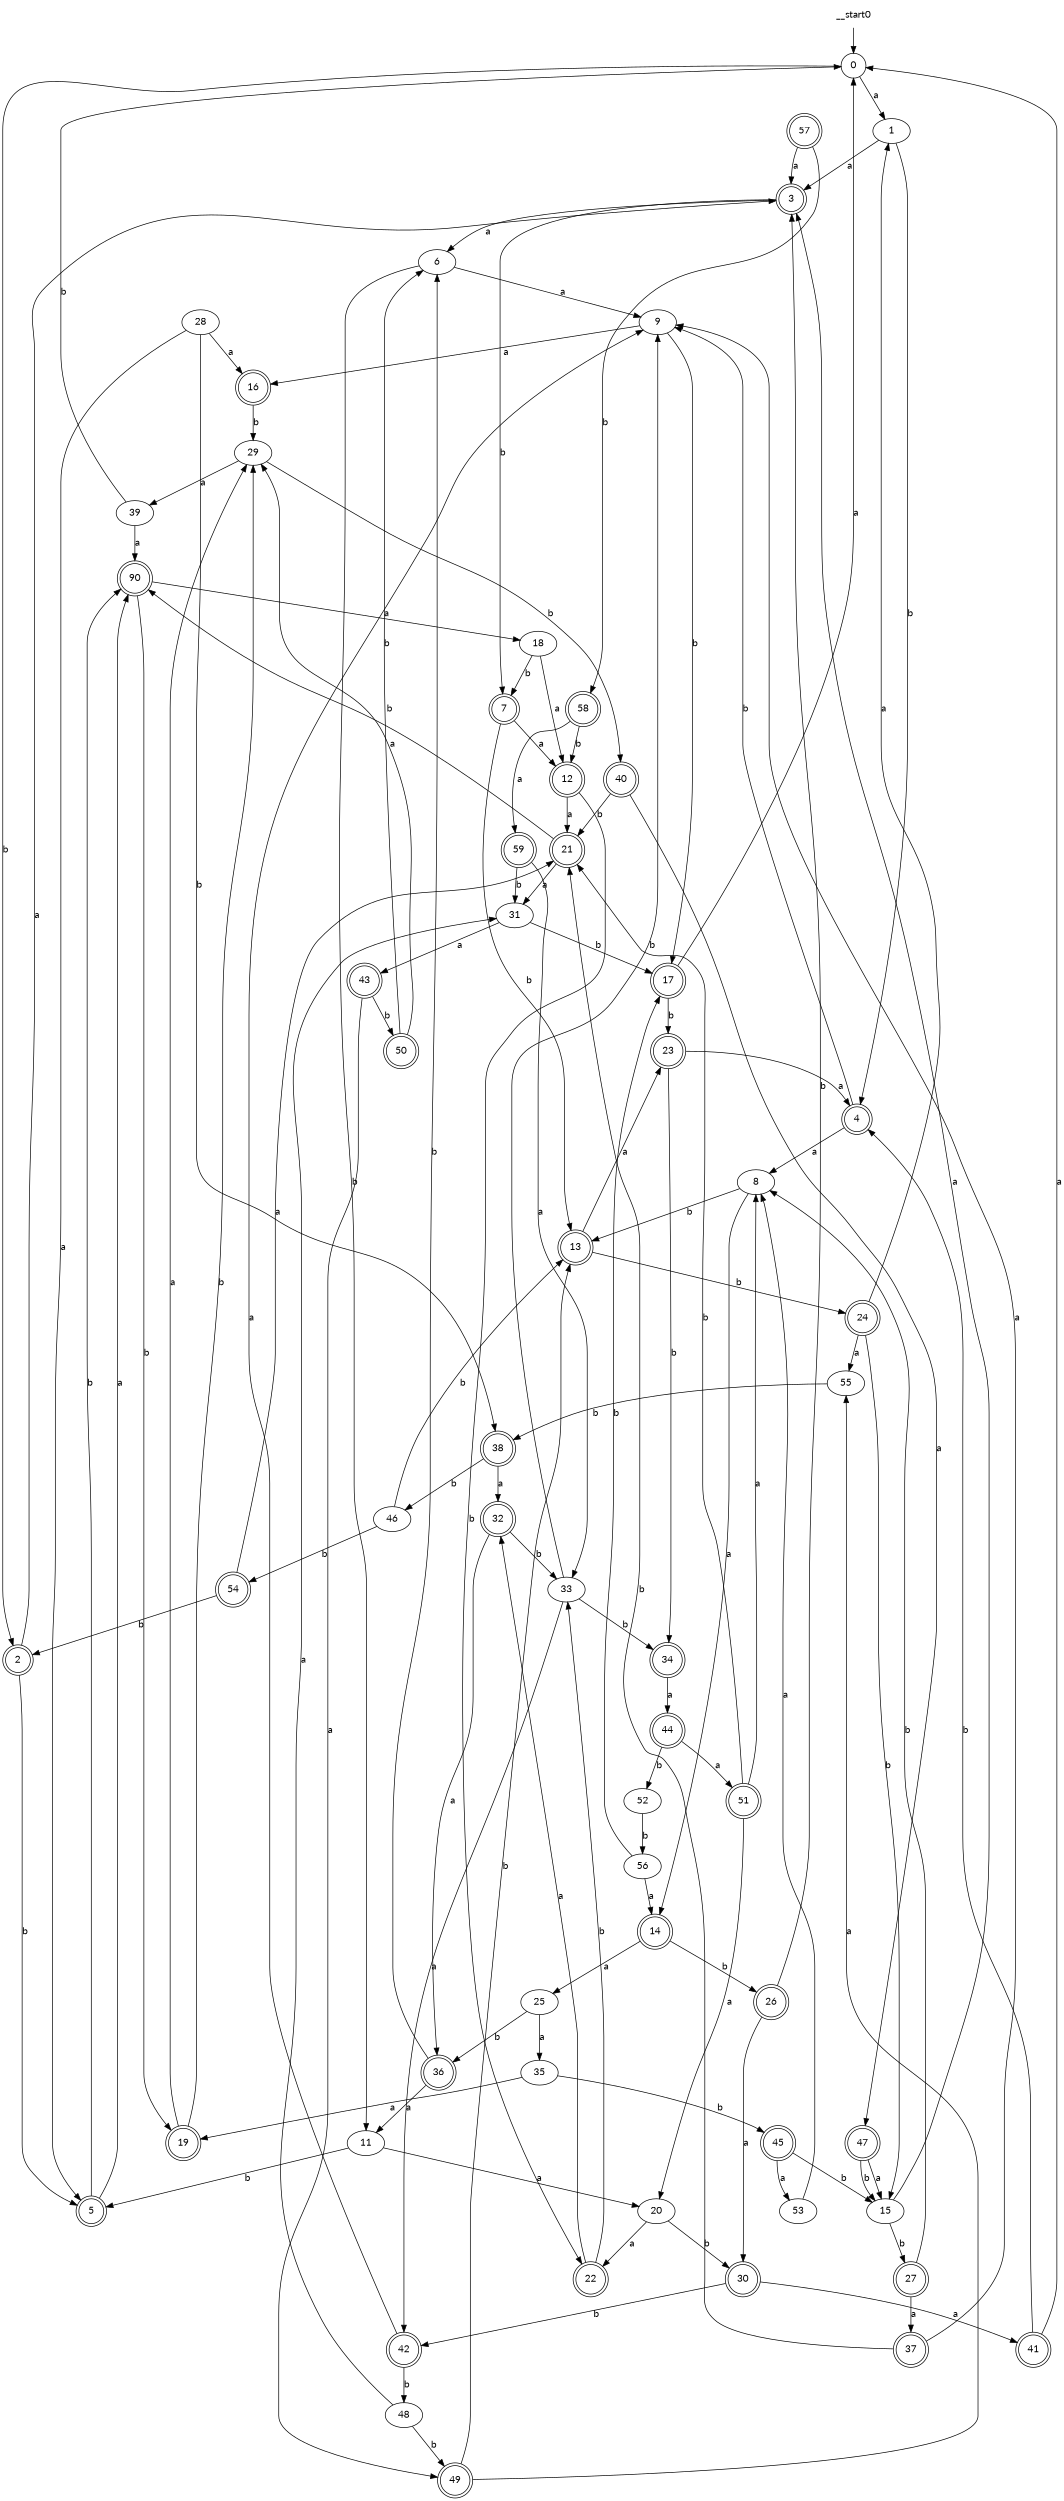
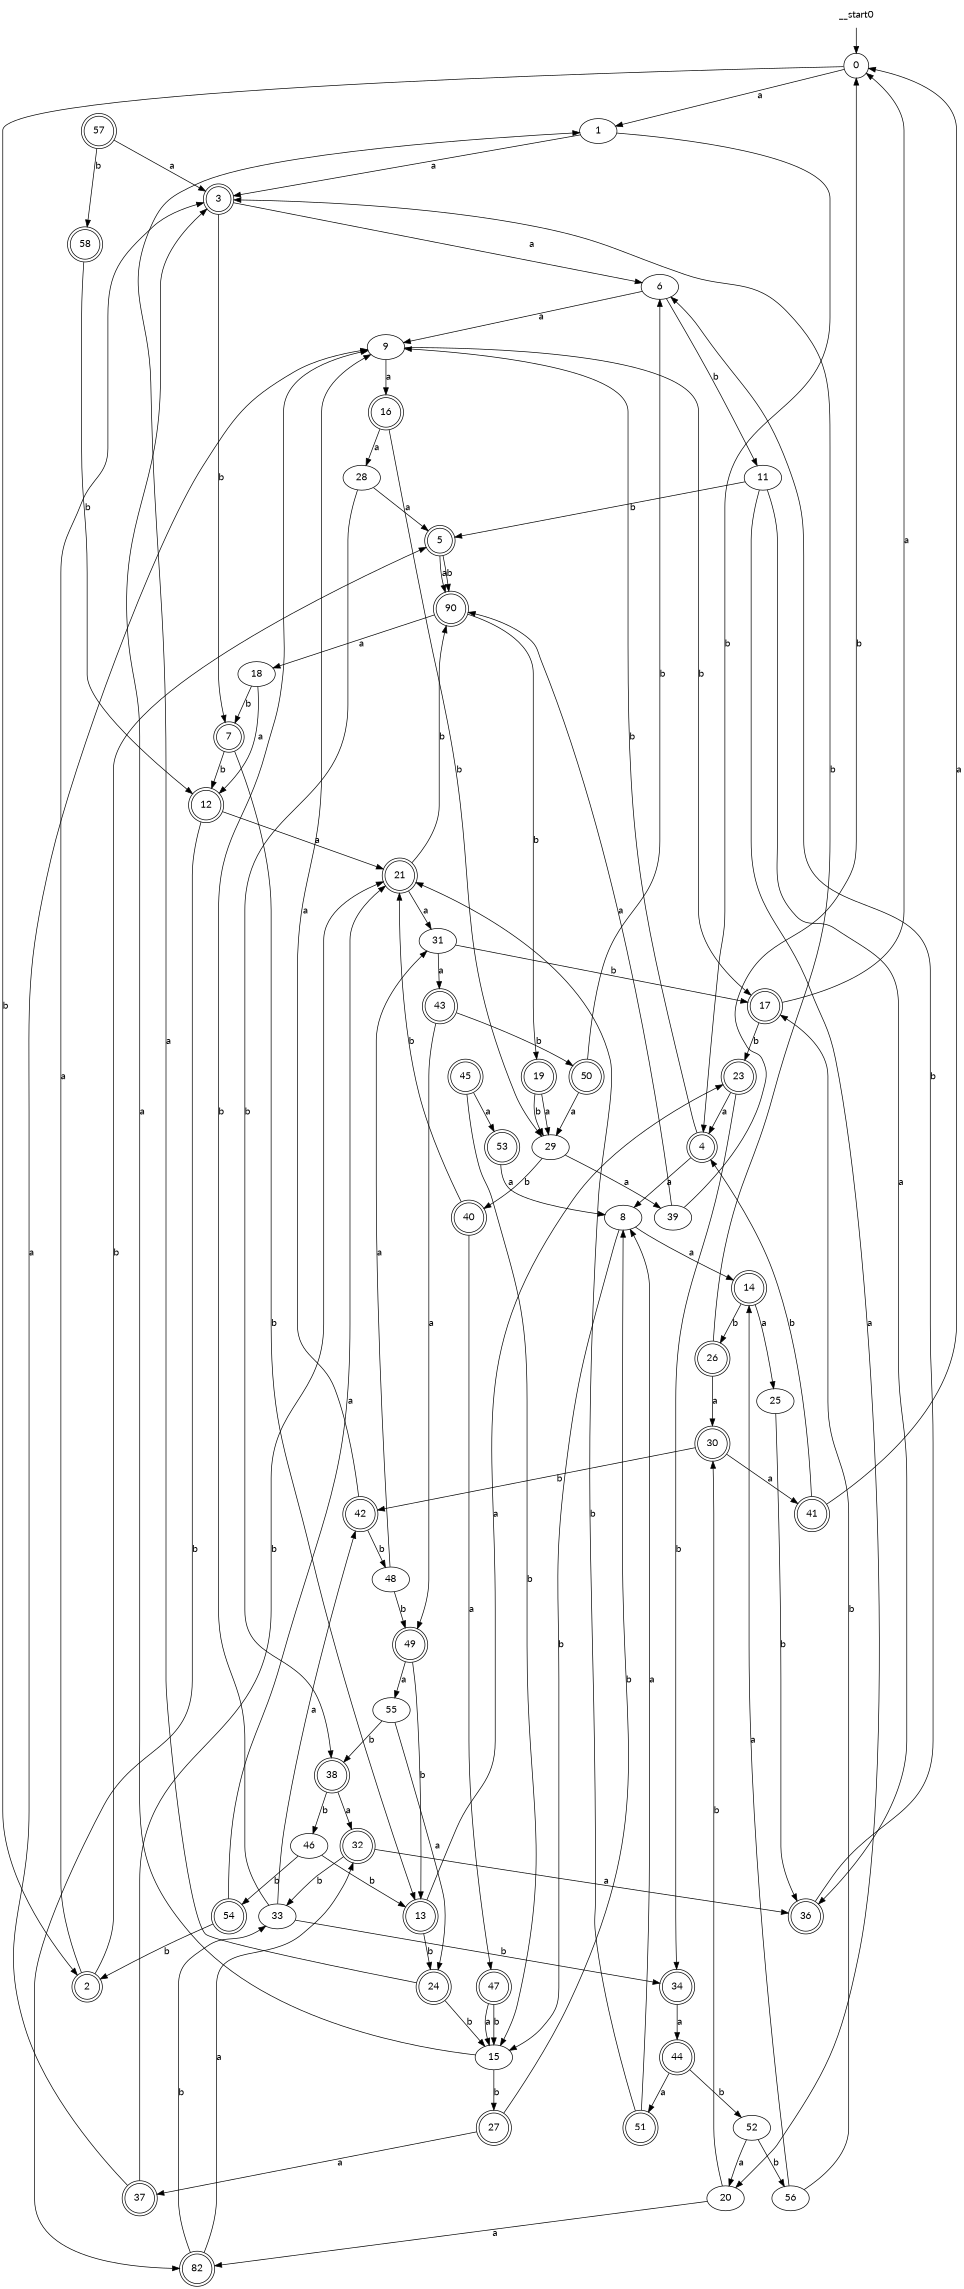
edge "28" -> "16": reversed
edge "7" -> "12": label "a" -> "b"
node "59": removed
edge "8" -> "13": now "8" -> "15"
edge "24" -> "55": reversed
edge "51" -> "20": now "52" -> "20"
node "35": removed
edge "36" -> "11": reversed
node "53": shape ellipse -> doublecircle
node "22": label "22" -> "82"
